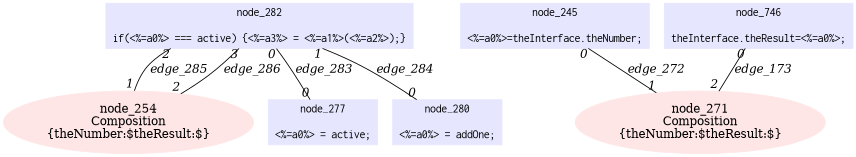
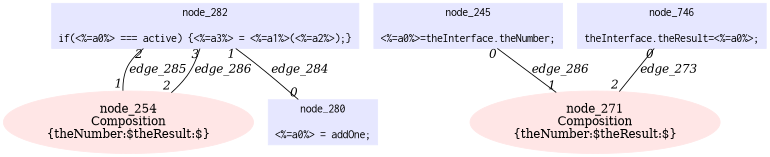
edge "node_245 <%=a0%>=theInterface.theNumber;" -- "node_271 Composition {theNumber:$theResult:$}": label "edge_272" -> "edge_286"
edge "node_746 theInterface.theResult=<%=a0%>;" -- "node_271 Composition {theNumber:$theResult:$}": label "edge_173" -> "edge_273"
node "node_277 <%=a0%> = active;": removed
